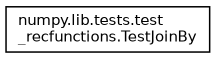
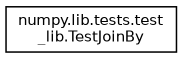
node "numpy.lib.tests.test _recfunctions.TestJoinBy": label "numpy.lib.tests.test _recfunctions.TestJoinBy" -> "numpy.lib.tests.test _lib.TestJoinBy"
